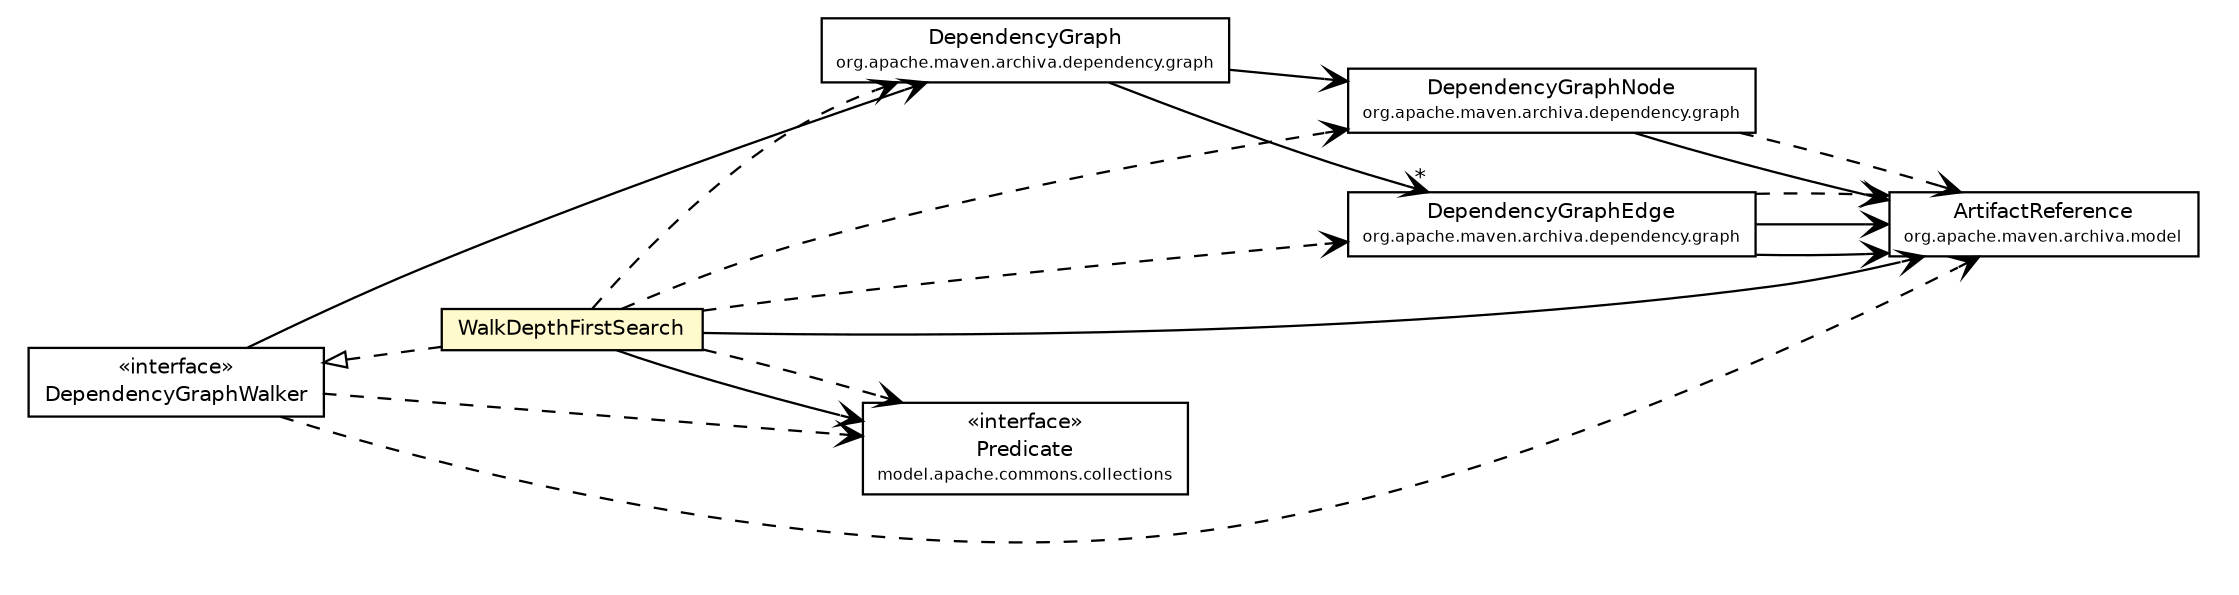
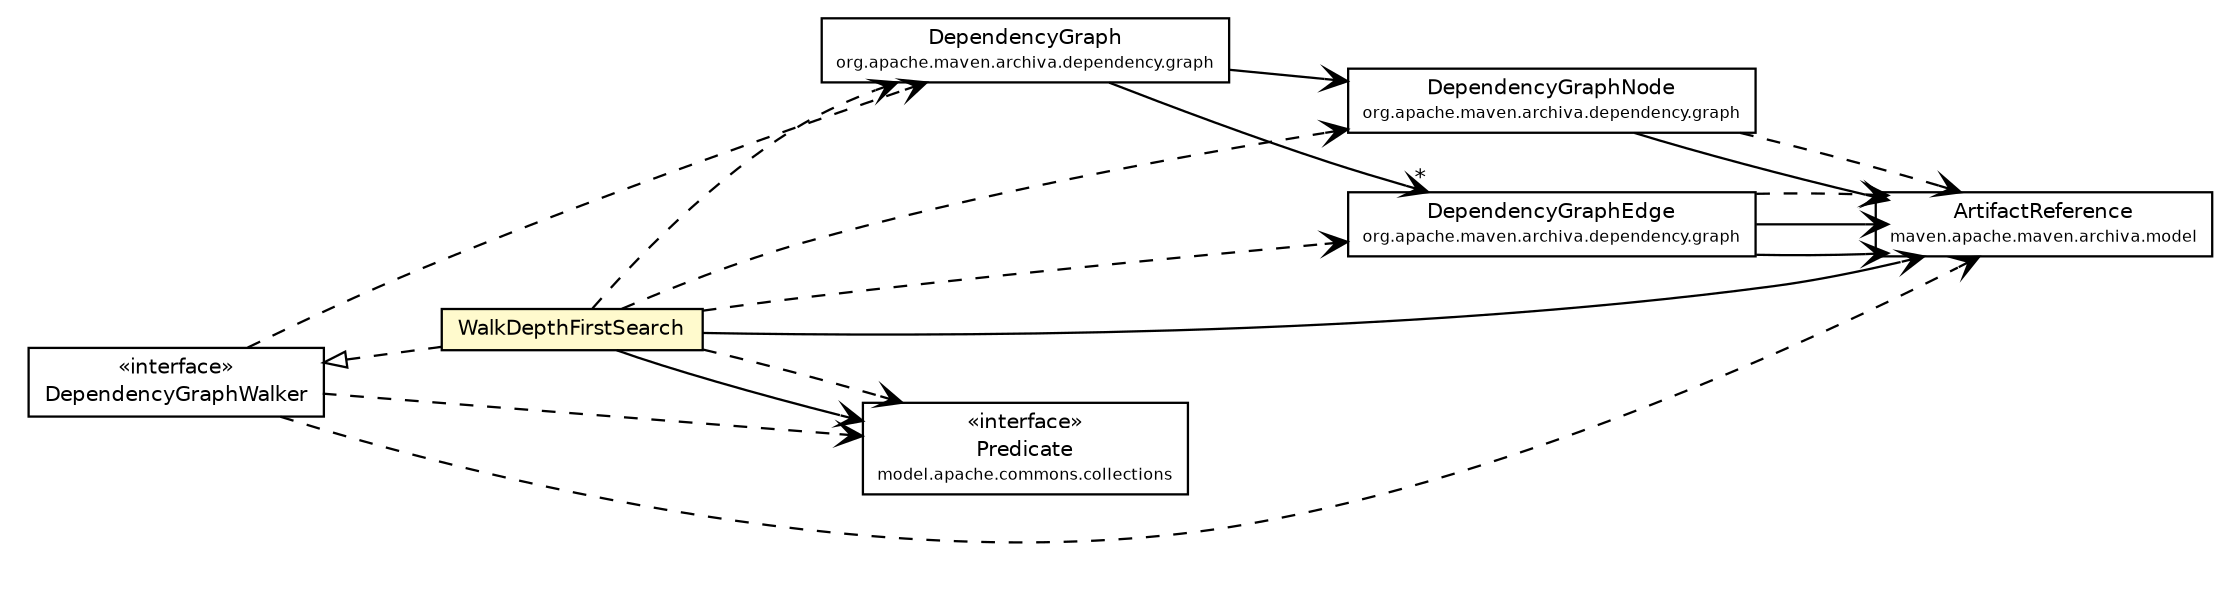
edge "DependencyGraphWalker" -> "DependencyGraph": style solid -> dashed
node "ArtifactReference": text "org.apache.maven.archiva.model" -> "maven.apache.maven.archiva.model"
